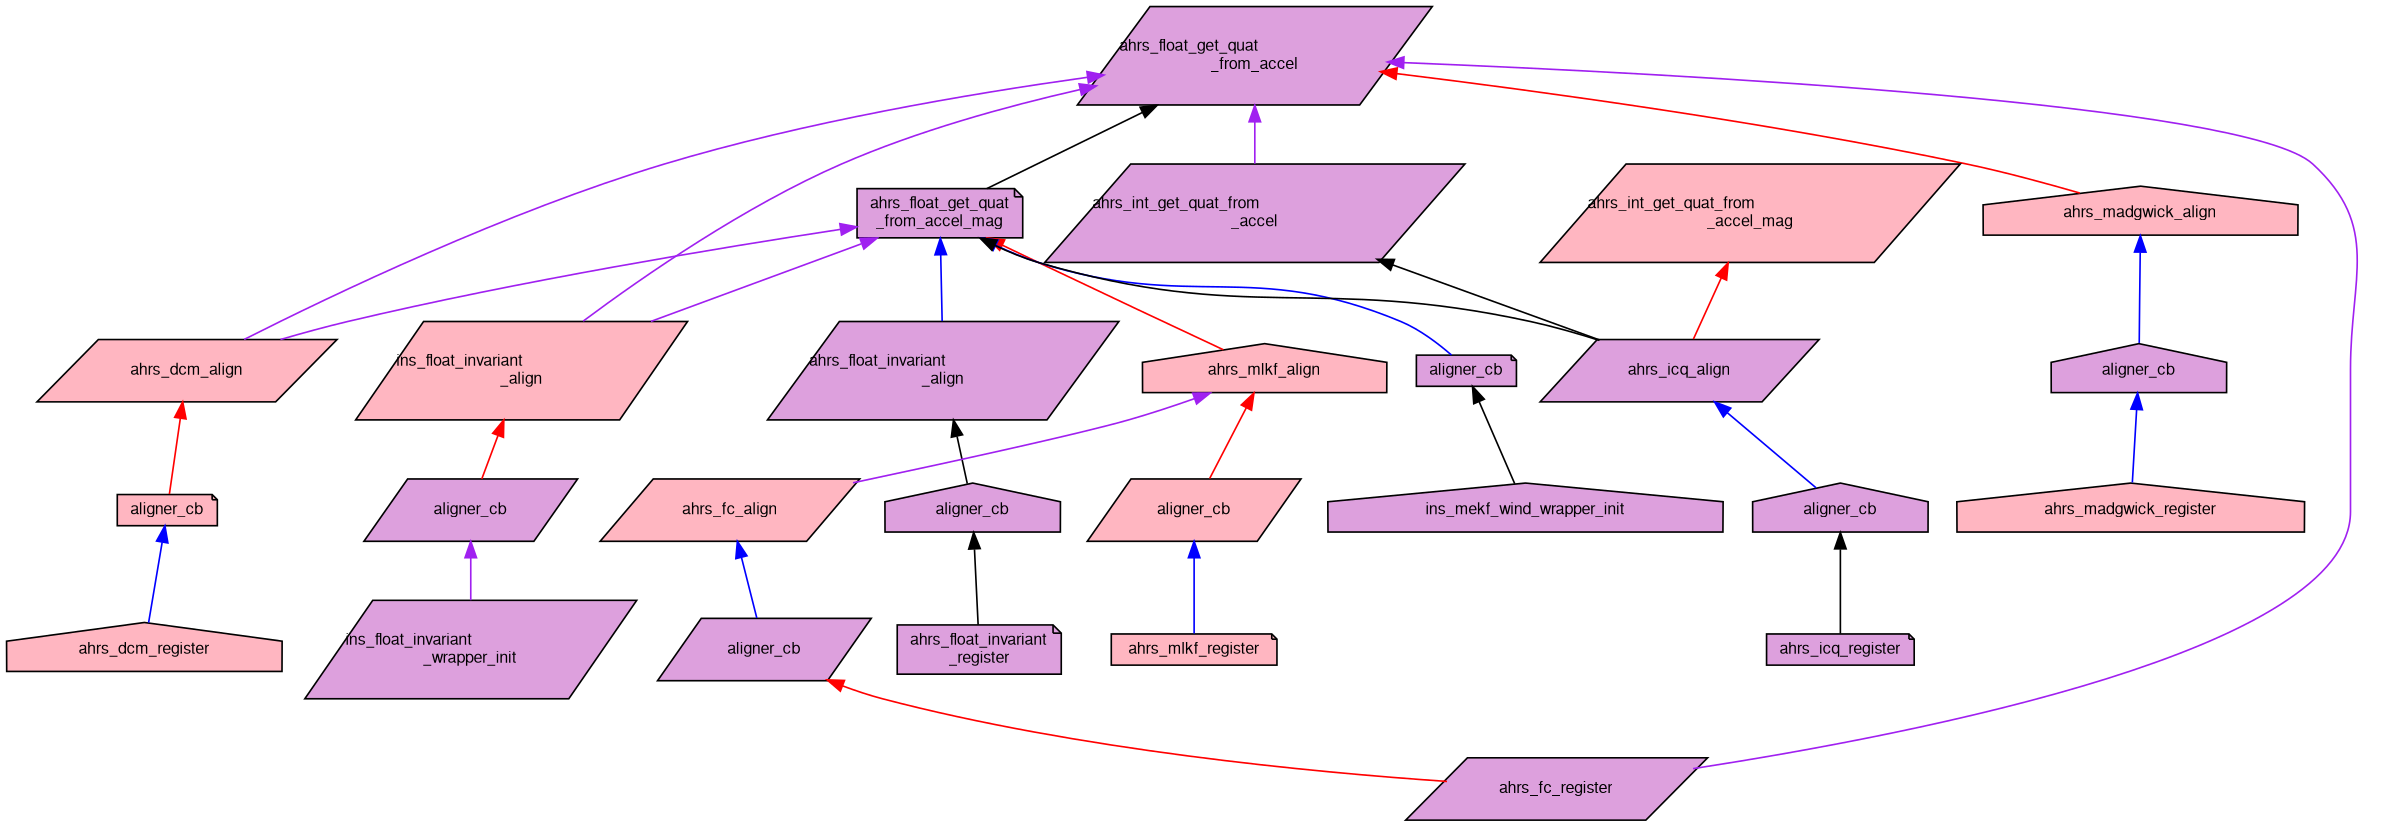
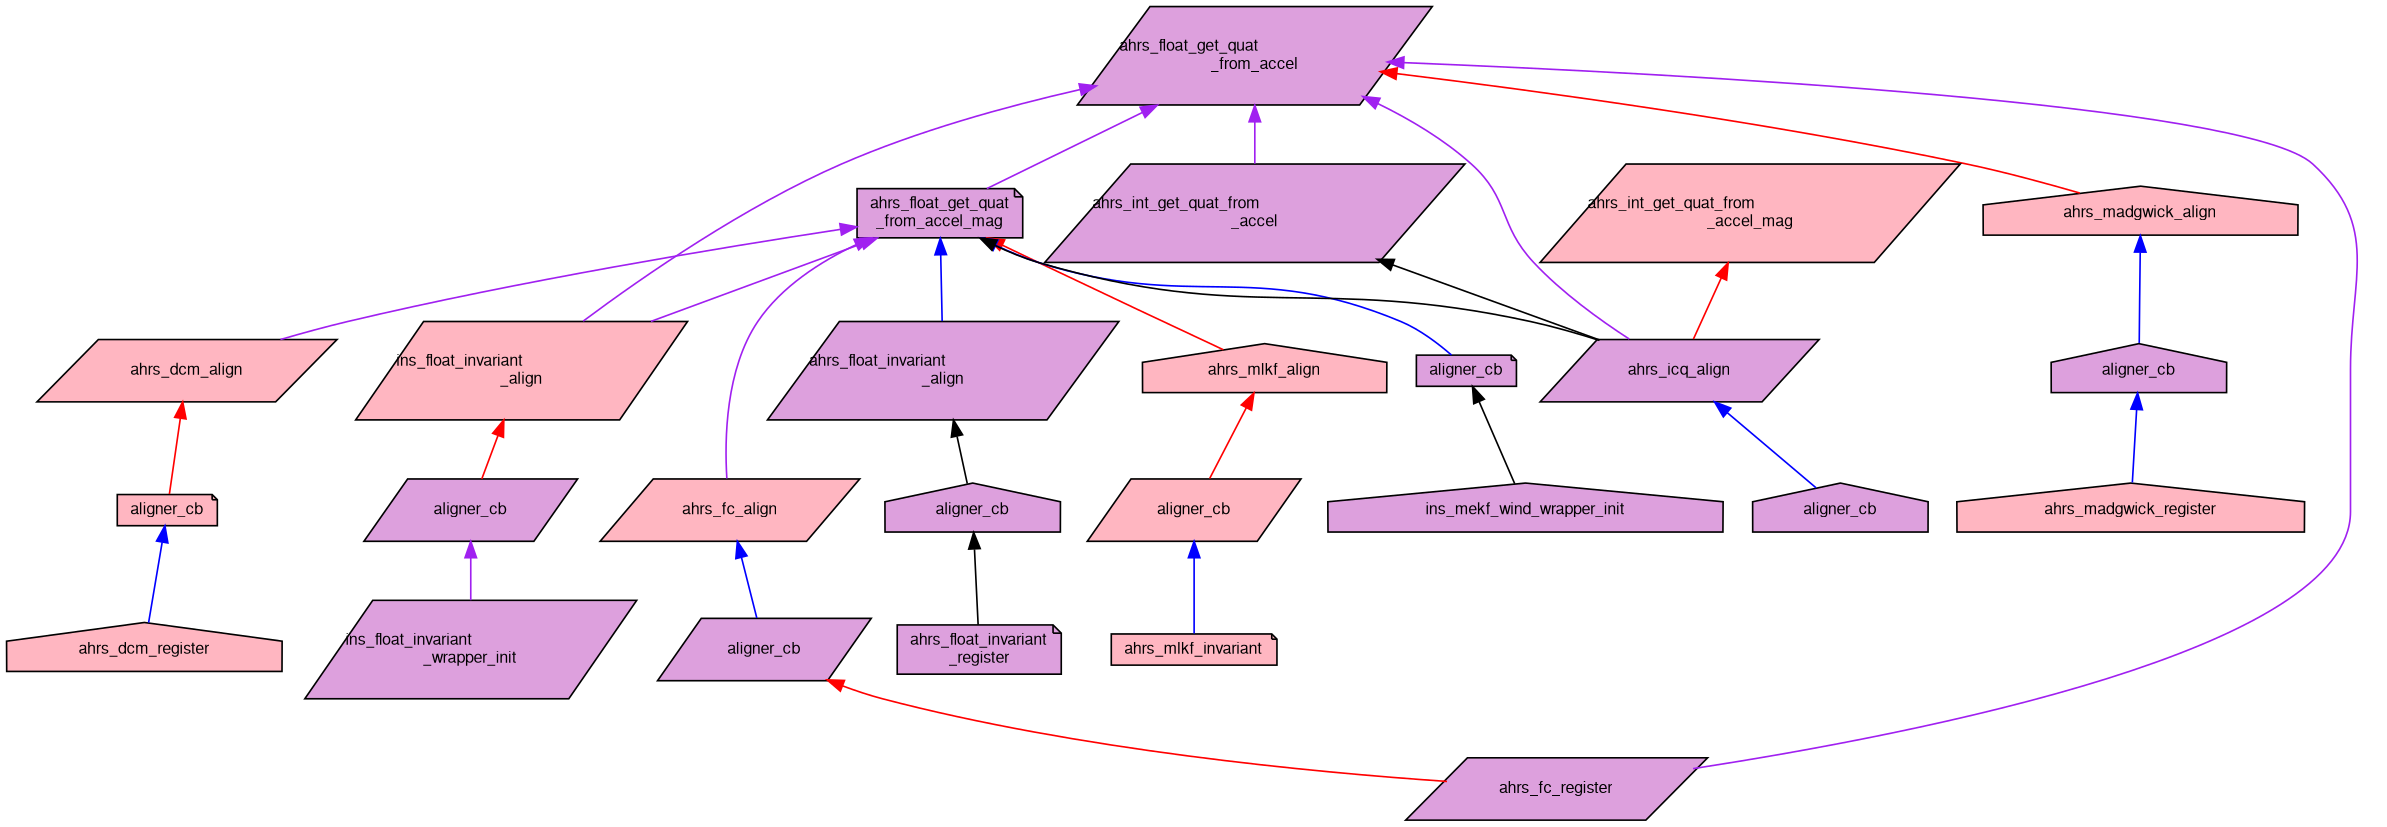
edge "ahrs_float_get_quat _from_accel_mag" -> "ahrs_float_get_quat _from_accel": color black -> purple
edge "ahrs_dcm_align" -> "ahrs_float_get_quat _from_accel": now "ahrs_icq_align" -> "ahrs_float_get_quat _from_accel"
edge "ahrs_fc_align" -> "ahrs_mlkf_align": now "ahrs_fc_align" -> "ahrs_float_get_quat _from_accel_mag"
node "ahrs_mlkf_register": label "ahrs_mlkf_register" -> "ahrs_mlkf_invariant"
node "ahrs_icq_register": removed
